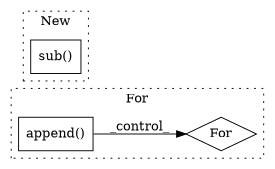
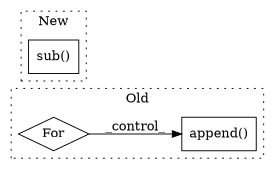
cluster "For": label "For" -> "Old"
edge "append()" -> "For": reversed
